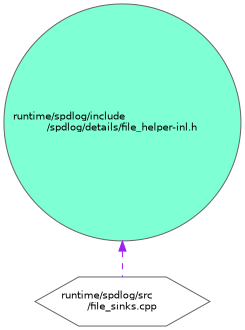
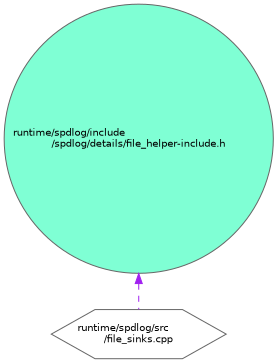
node "runtime/spdlog/include /spdlog/details/file_helper-inl.h": label "runtime/spdlog/include /spdlog/details/file_helper-inl.h" -> "runtime/spdlog/include /spdlog/details/file_helper-include.h"
